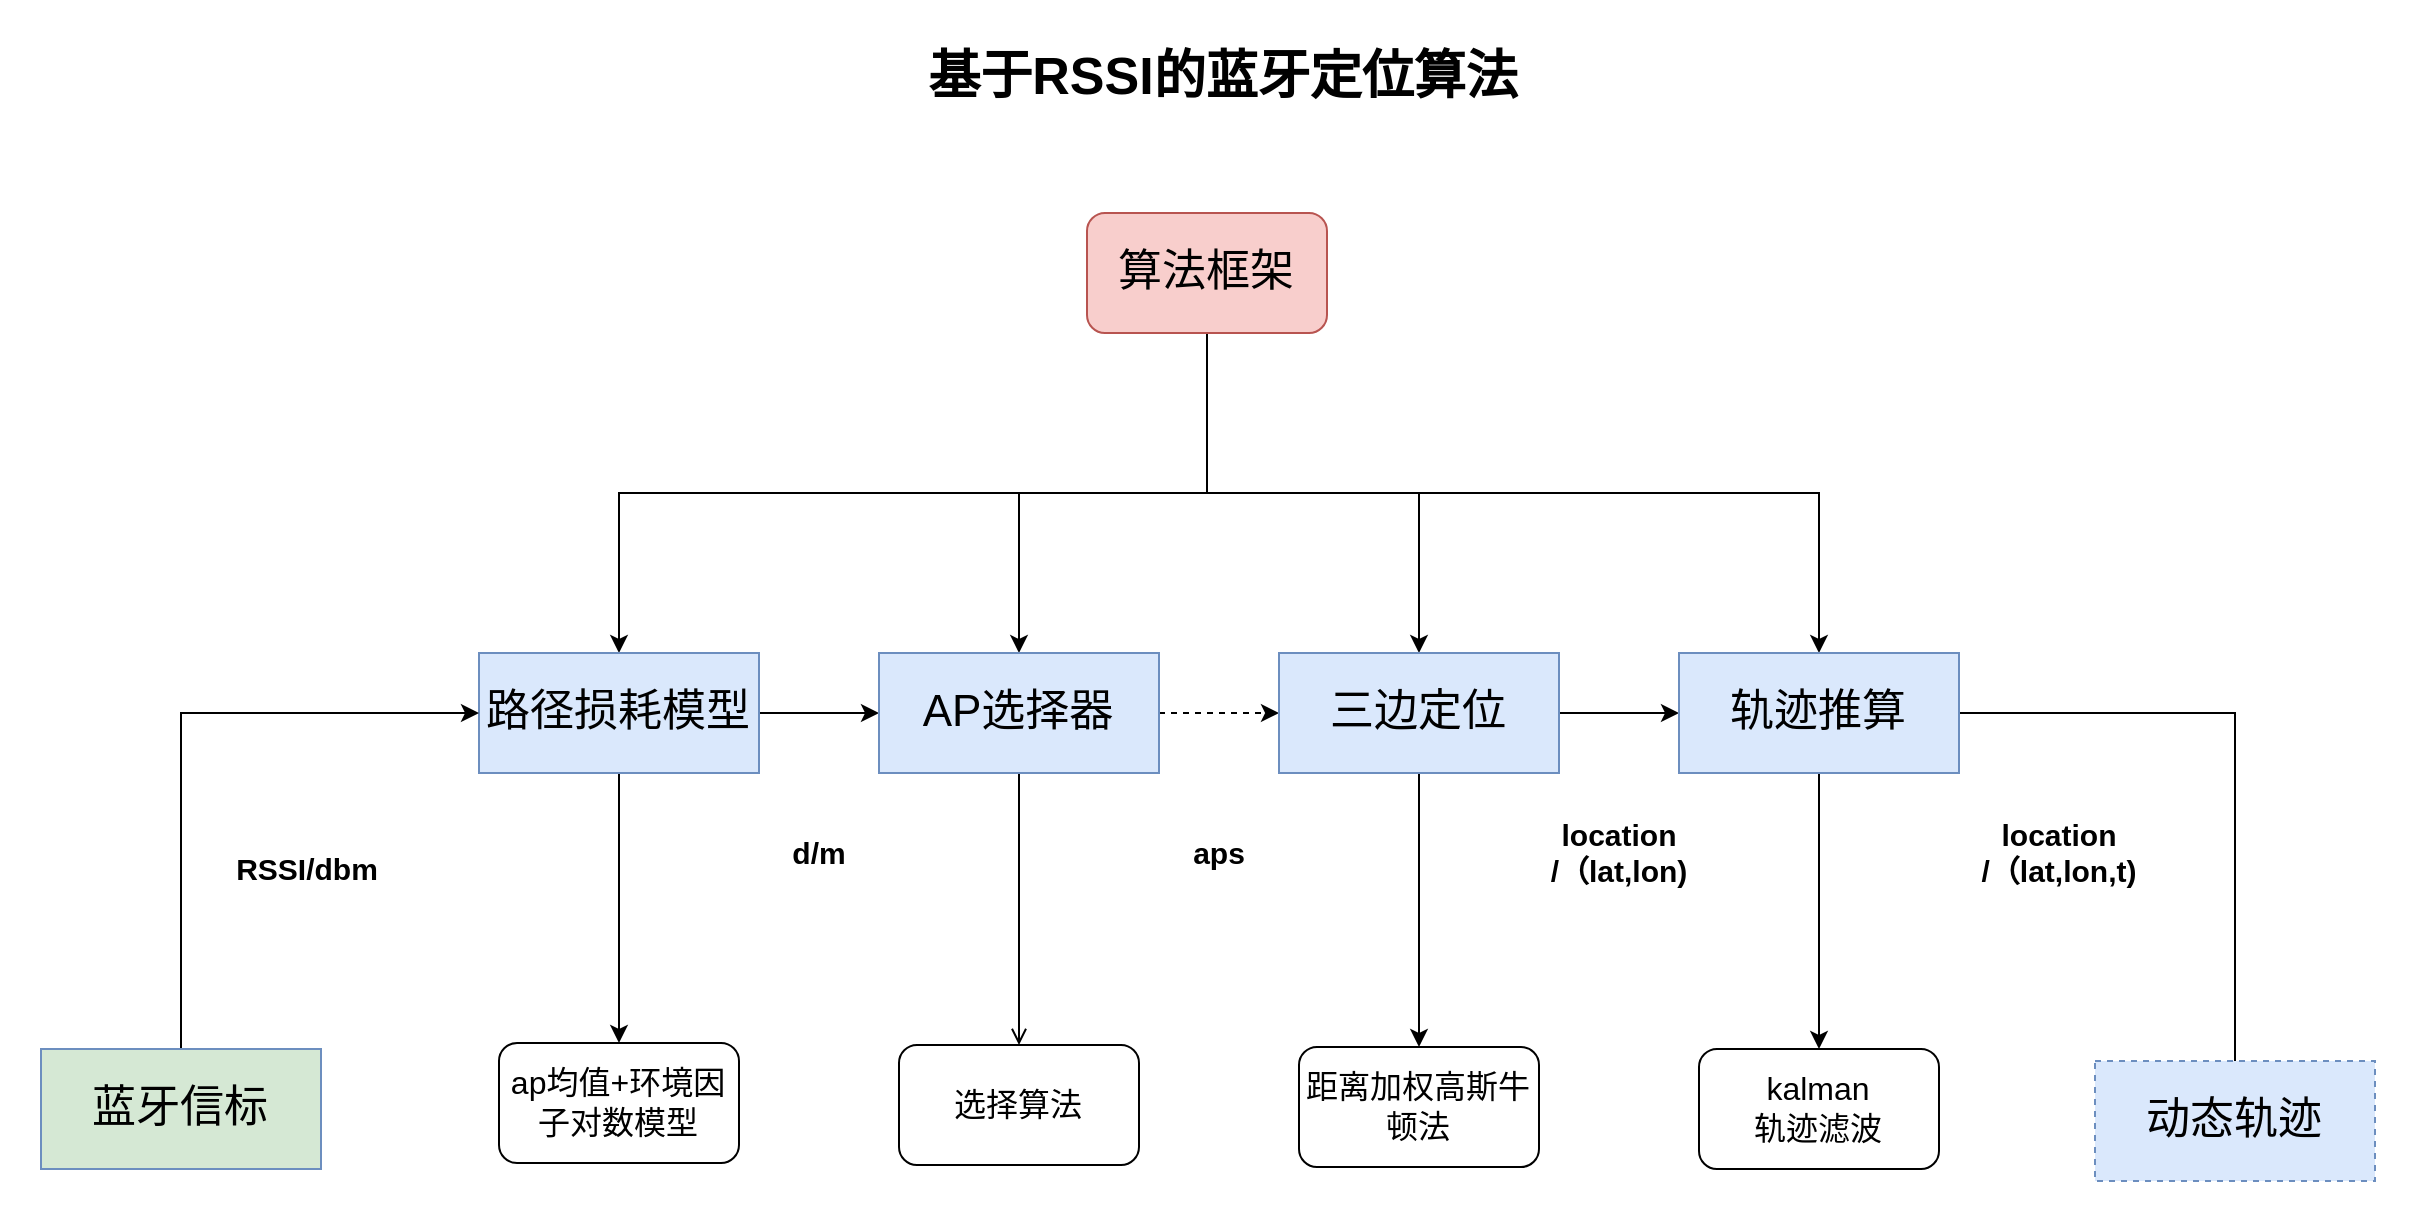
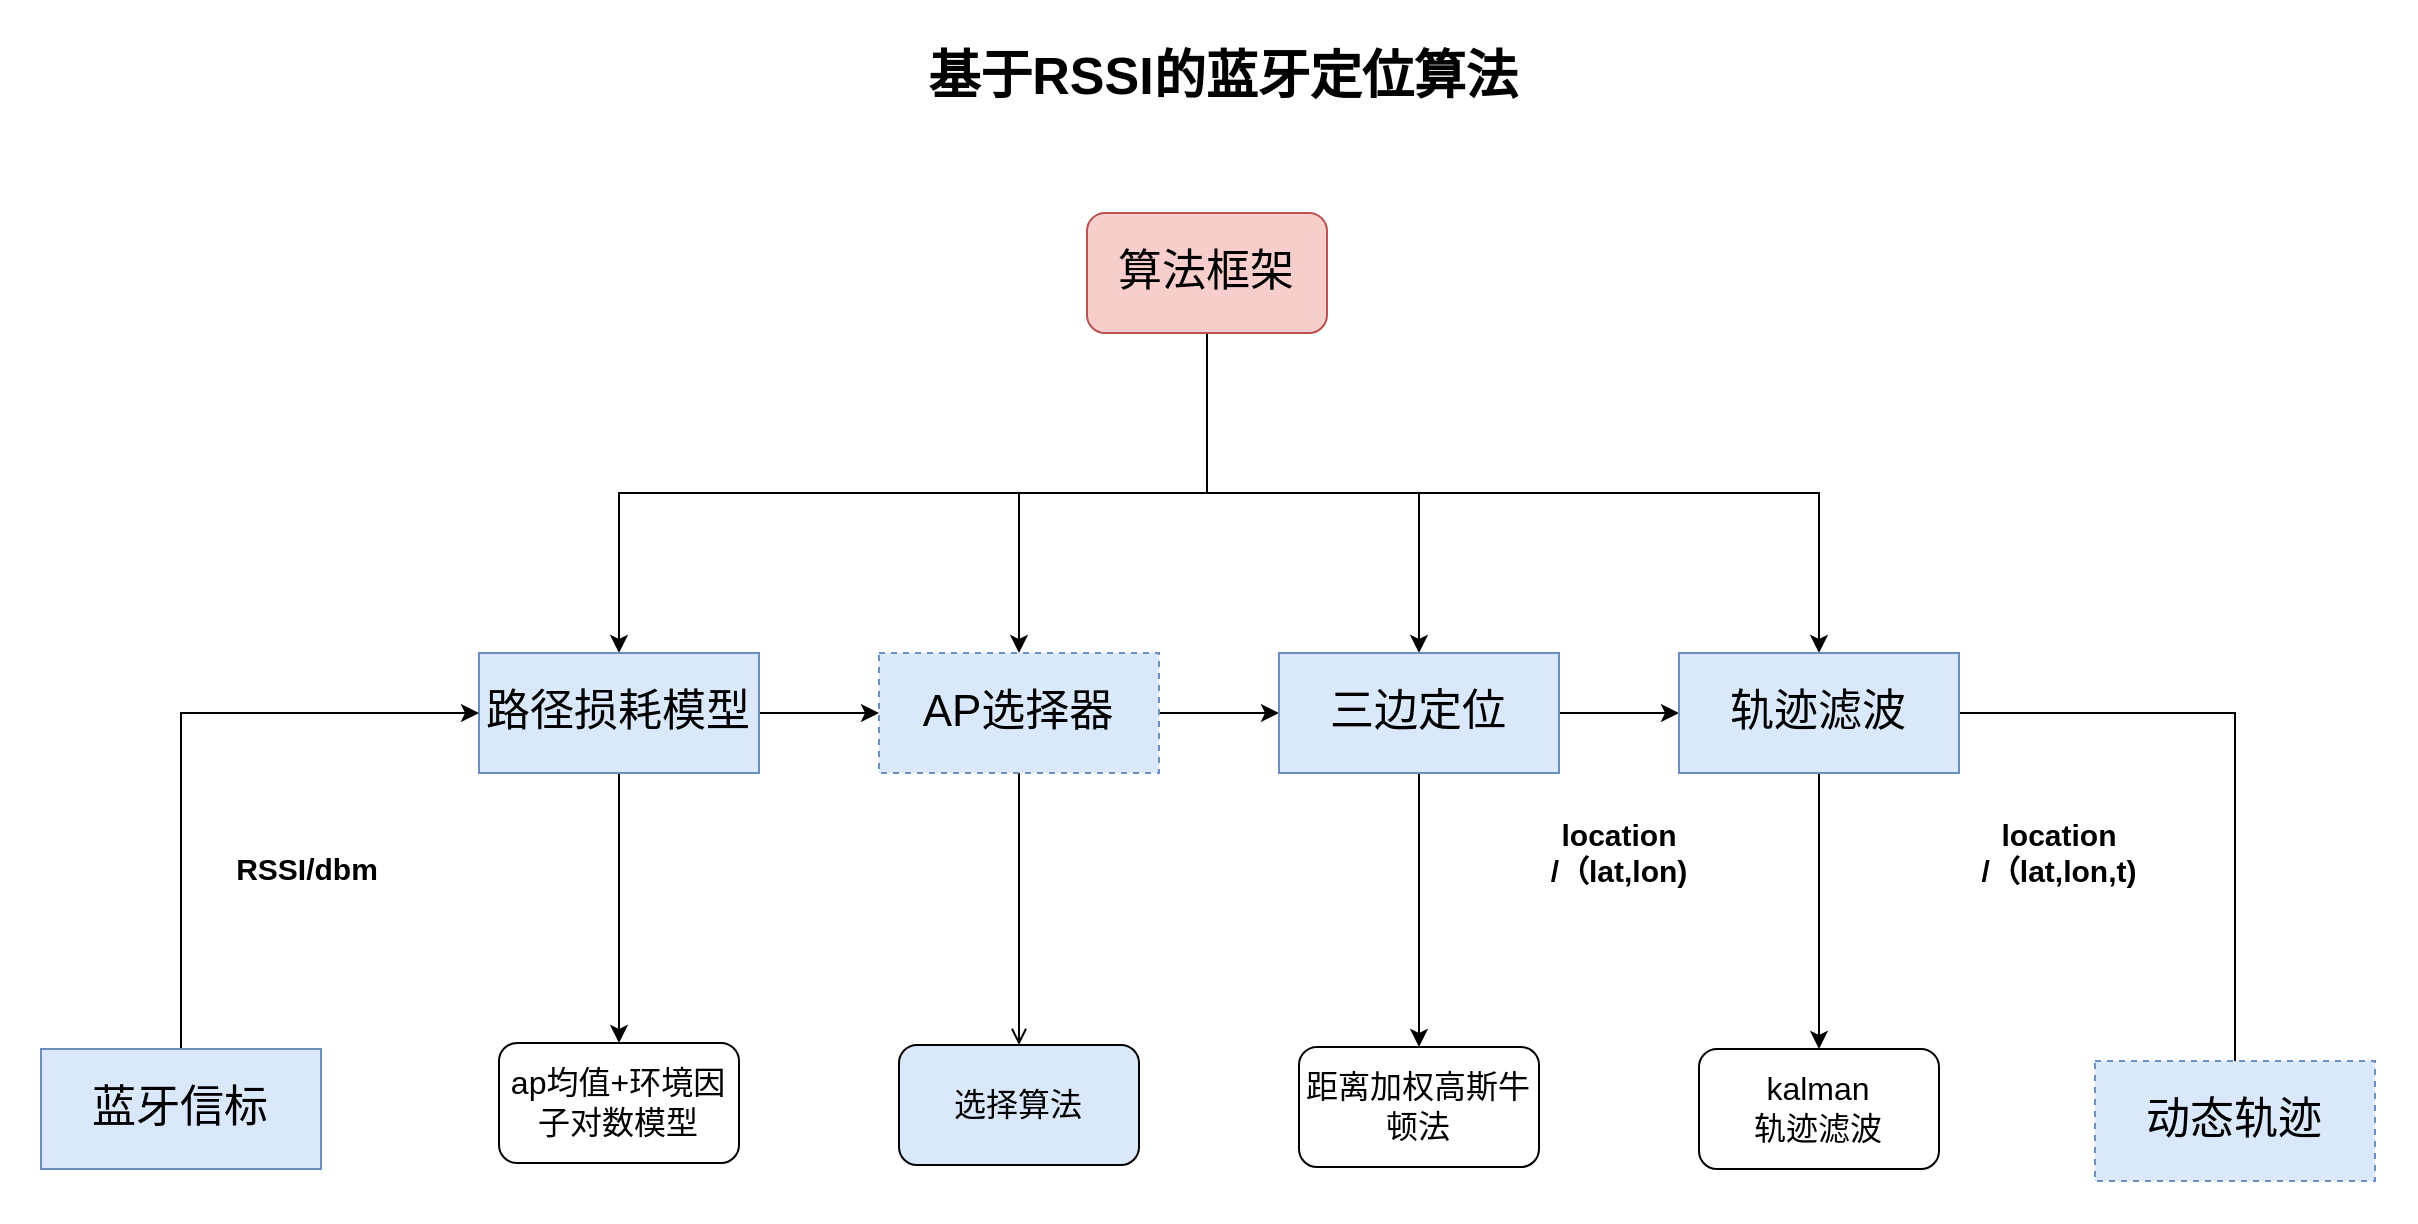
node "AP选择器": style solid -> dashed
edge "AP选择器" -> "三边定位": style dashed -> solid
node "轨迹推算": label "轨迹推算" -> "轨迹滤波"
node "d/m": removed
node "aps": removed
node "选择算法": fillcolor #ffffff -> #dae8fc
node "蓝牙信标": fillcolor #d5e8d4 -> #dae8fc
